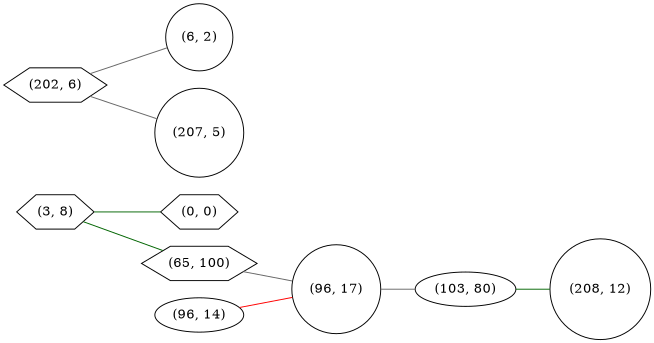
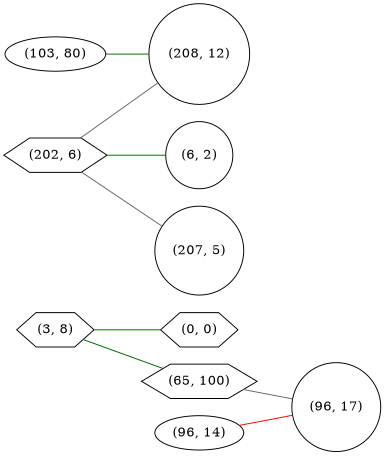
edge "(6, 2)" -- "(202, 6)": color gray40 -> darkgreen
edge "(208, 12)" -- "(202, 6)": added
edge "(96, 17)" -- "(103, 80)": removed
